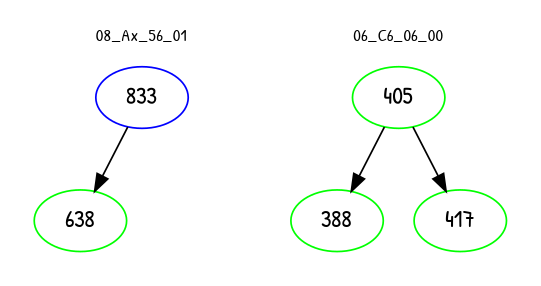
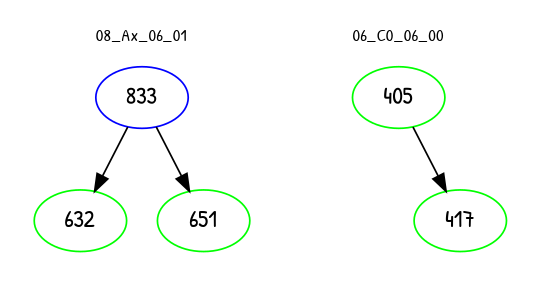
cluster "08_Ax_56_01": label "08_Ax_56_01" -> "08_Ax_06_01"
cluster "06_C6_06_00": label "06_C6_06_00" -> "06_C0_06_00"
node "638": label "638" -> "632"
node "651": added
node "388": removed
